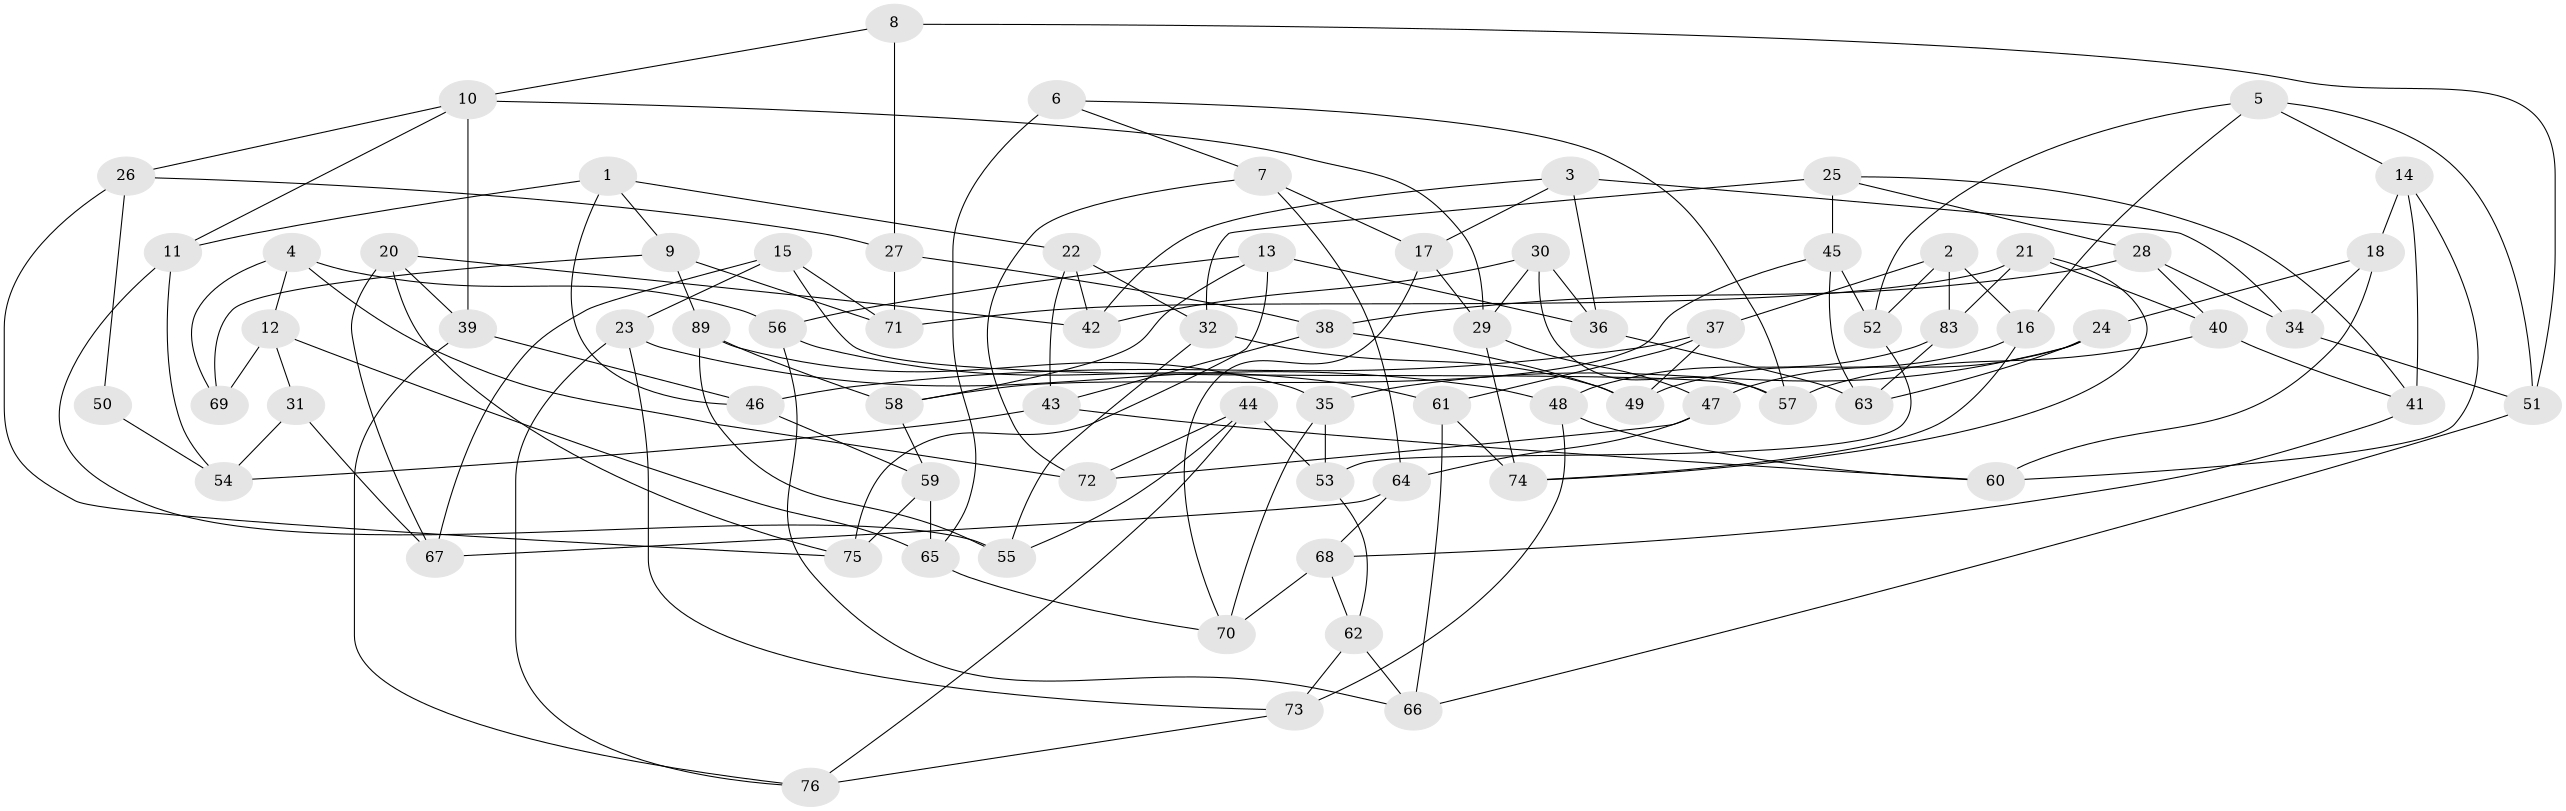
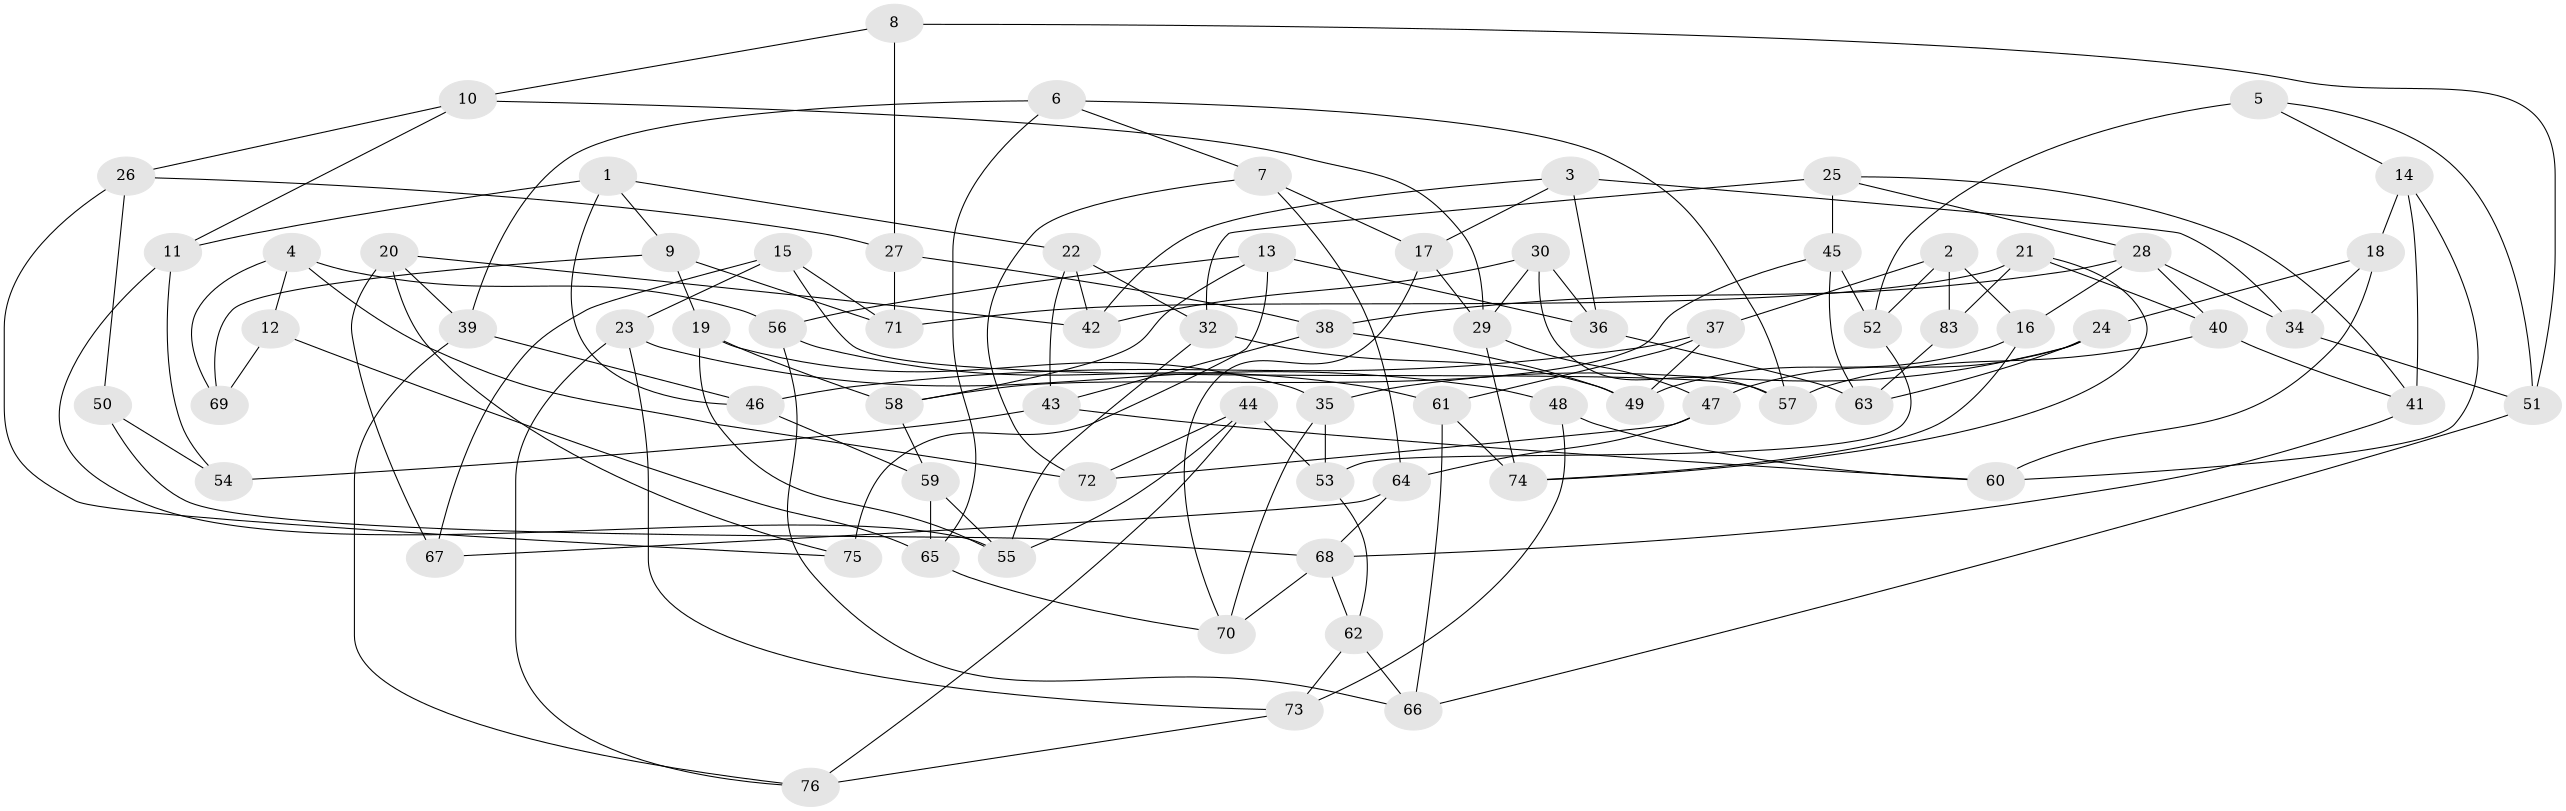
edge "5" -- "16": now "28" -- "16"
edge "10" -- "39": now "6" -- "39"
node "89": label "89" -> "19"
edge "83" -- "48": removed
node "31": removed
edge "59" -- "75": now "59" -- "55"
edge "50" -- "68": added
